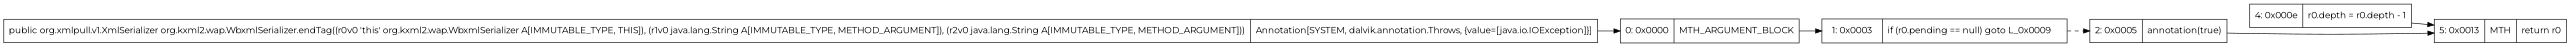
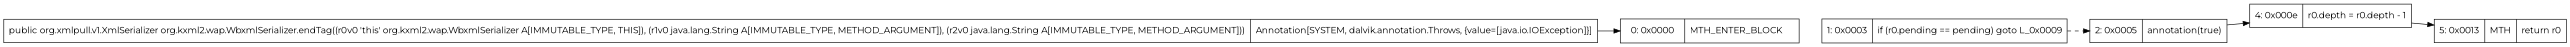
node "0: 0x0000": text "MTH_ARGUMENT_BLOCK" -> "MTH_ENTER_BLOCK"
edge "0: 0x0000" -> "1: 0x0003": removed
node "1: 0x0003": text "if (r0.pending == null) goto L_0x0009" -> "if (r0.pending == pending) goto L_0x0009"
edge "2: 0x0005" -> "5: 0x0013": now "2: 0x0005" -> "4: 0x000e"
